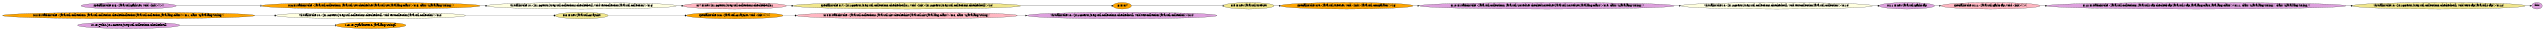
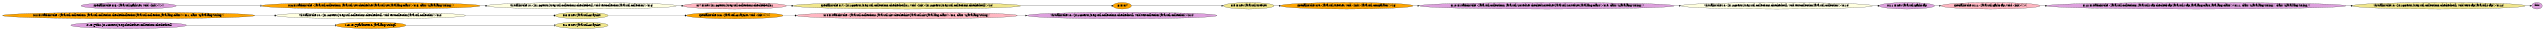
edge "r8 = $r7" -> "$r9 = new java.util.TreeSet": arrowhead tee -> normal
node "r0 := @this: jsr166tests.jtreg.util.Collections.CheckedNull": label "r0 := @this: jsr166tests.jtreg.util.Collections.CheckedNull" -> "r0 := @this: jsr166tests.jtreg.checkedSet.Collections.CheckedNull"
node "$r1 = new java.util.ArrayList": added
